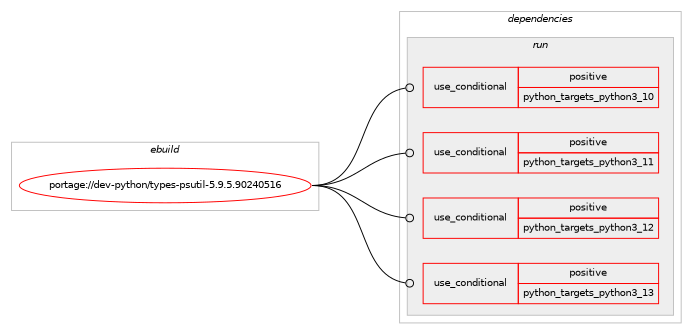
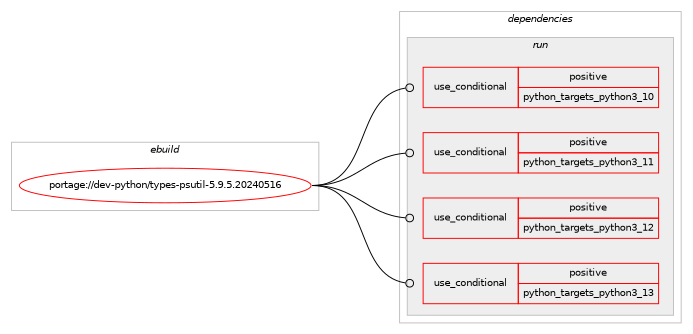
node "portage://dev-python/types-psutil-5.9.5.90240516": label "portage://dev-python/types-psutil-5.9.5.90240516" -> "portage://dev-python/types-psutil-5.9.5.20240516"
